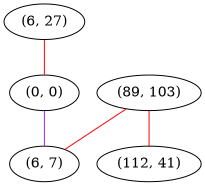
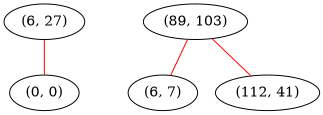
edge "(0, 0)" -- "(6, 7)": removed
